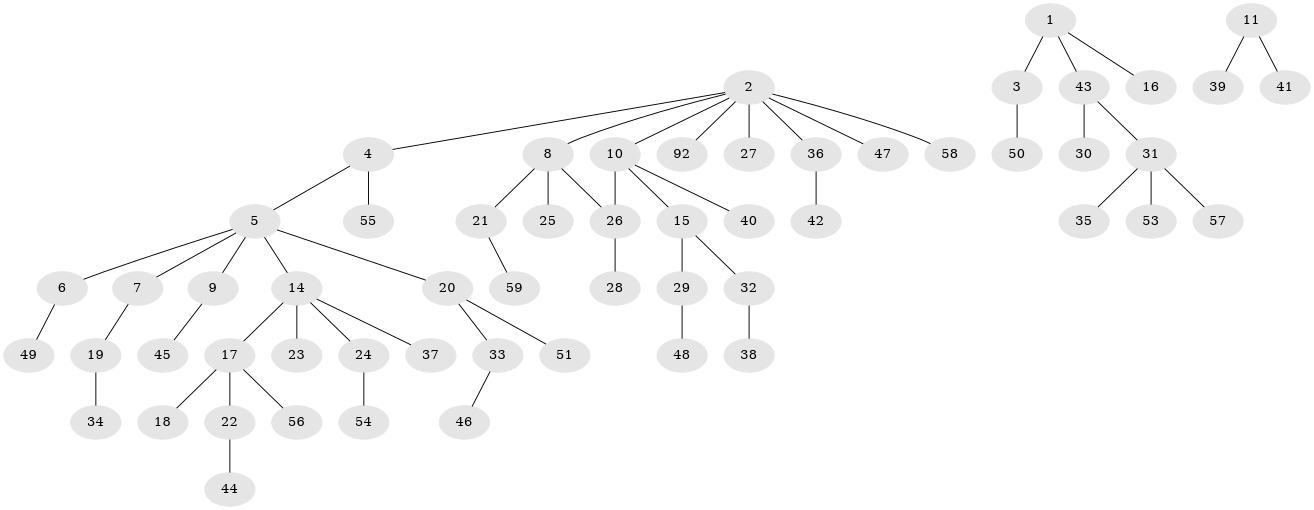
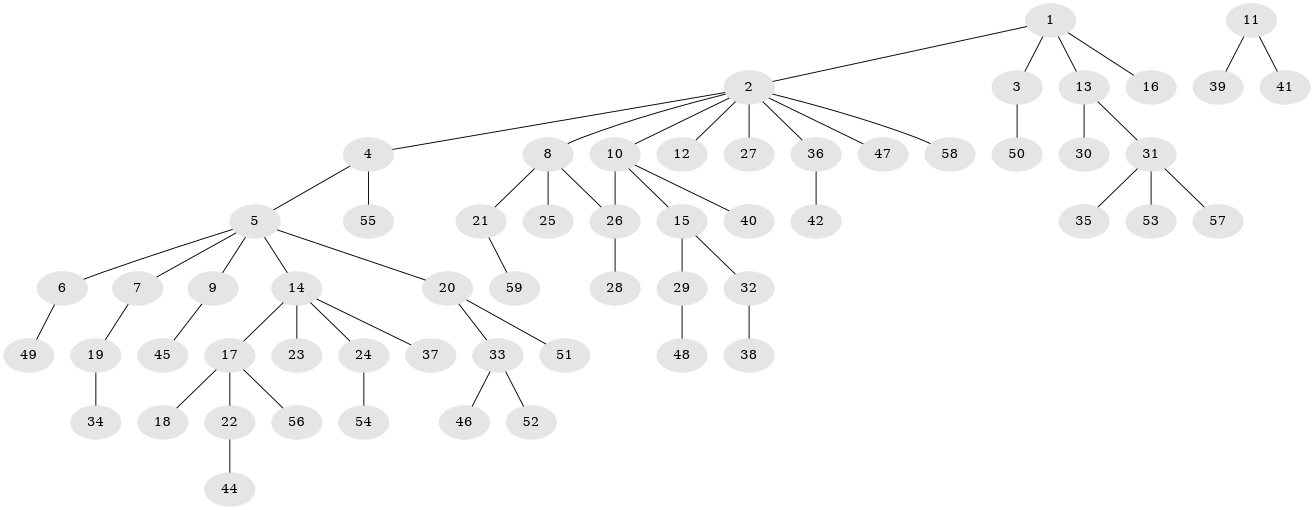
edge "1" -- "2": added
node "43": label "43" -> "13"
node "92": label "92" -> "12"
node "52": added
